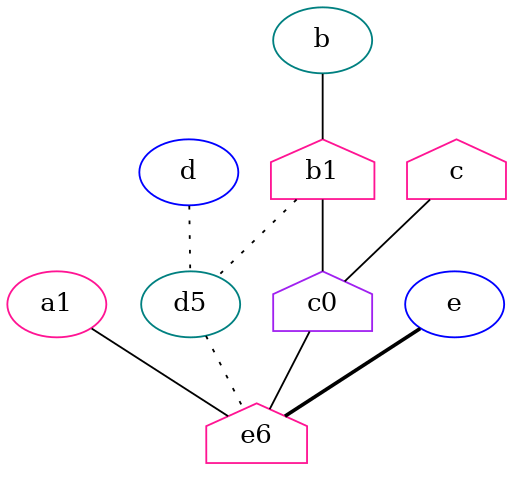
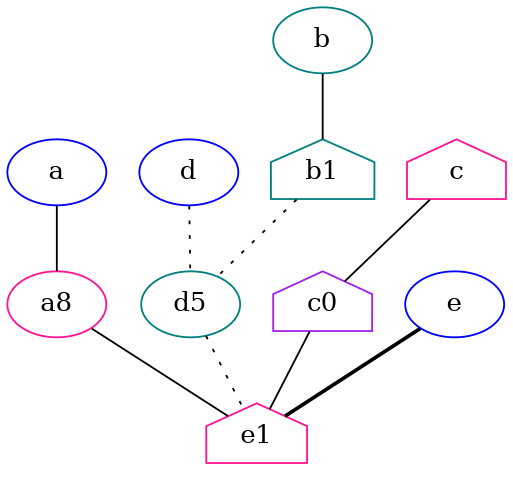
node "a": added
node "b1": color deeppink -> teal
edge "b1" -- "c0": removed
node "a1": label "a1" -> "a8"
node "e6": label "e6" -> "e1"
